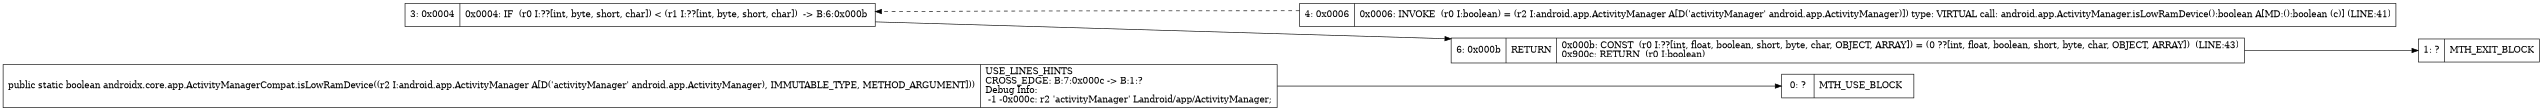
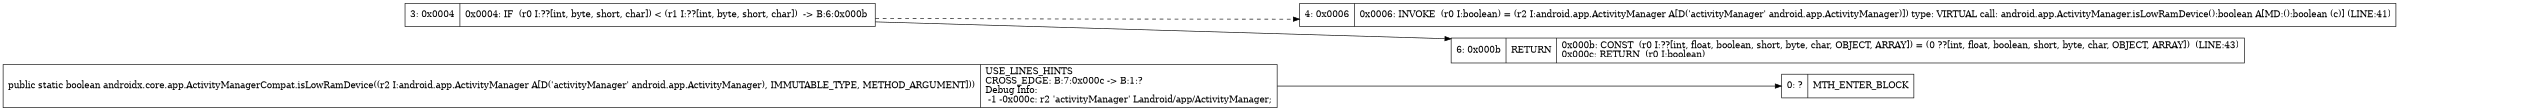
edge "4: 0x0006" -> "3: 0x0004": reversed
node "1: ?": removed
node "6: 0x000b": text "0x900c: RETURN  (r0 I:boolean)" -> "0x000c: RETURN  (r0 I:boolean)"
node "0: ?": text "MTH_USE_BLOCK" -> "MTH_ENTER_BLOCK"
